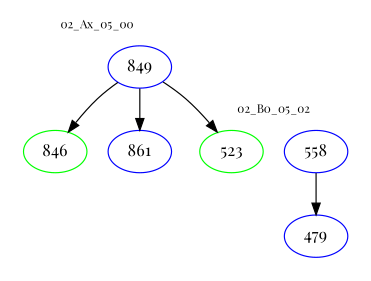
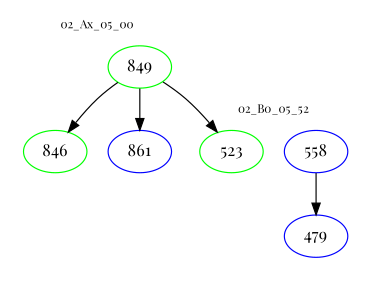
node "849": color blue -> green
cluster "02_B0_05_02": label "02_B0_05_02" -> "02_B0_05_52"
